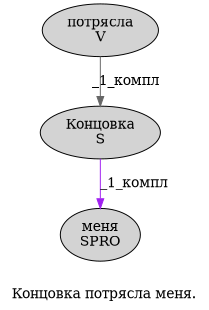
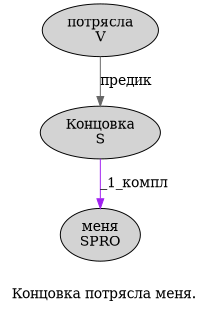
edge "потрясла V" -> "Концовка S": label "_1_компл" -> "предик"
